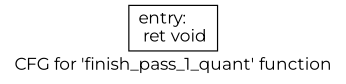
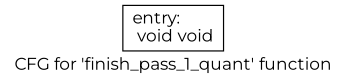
node "entry:": text "ret void" -> "void void"
